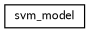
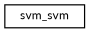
node "svm_model": label "svm_model" -> "svm_svm"
